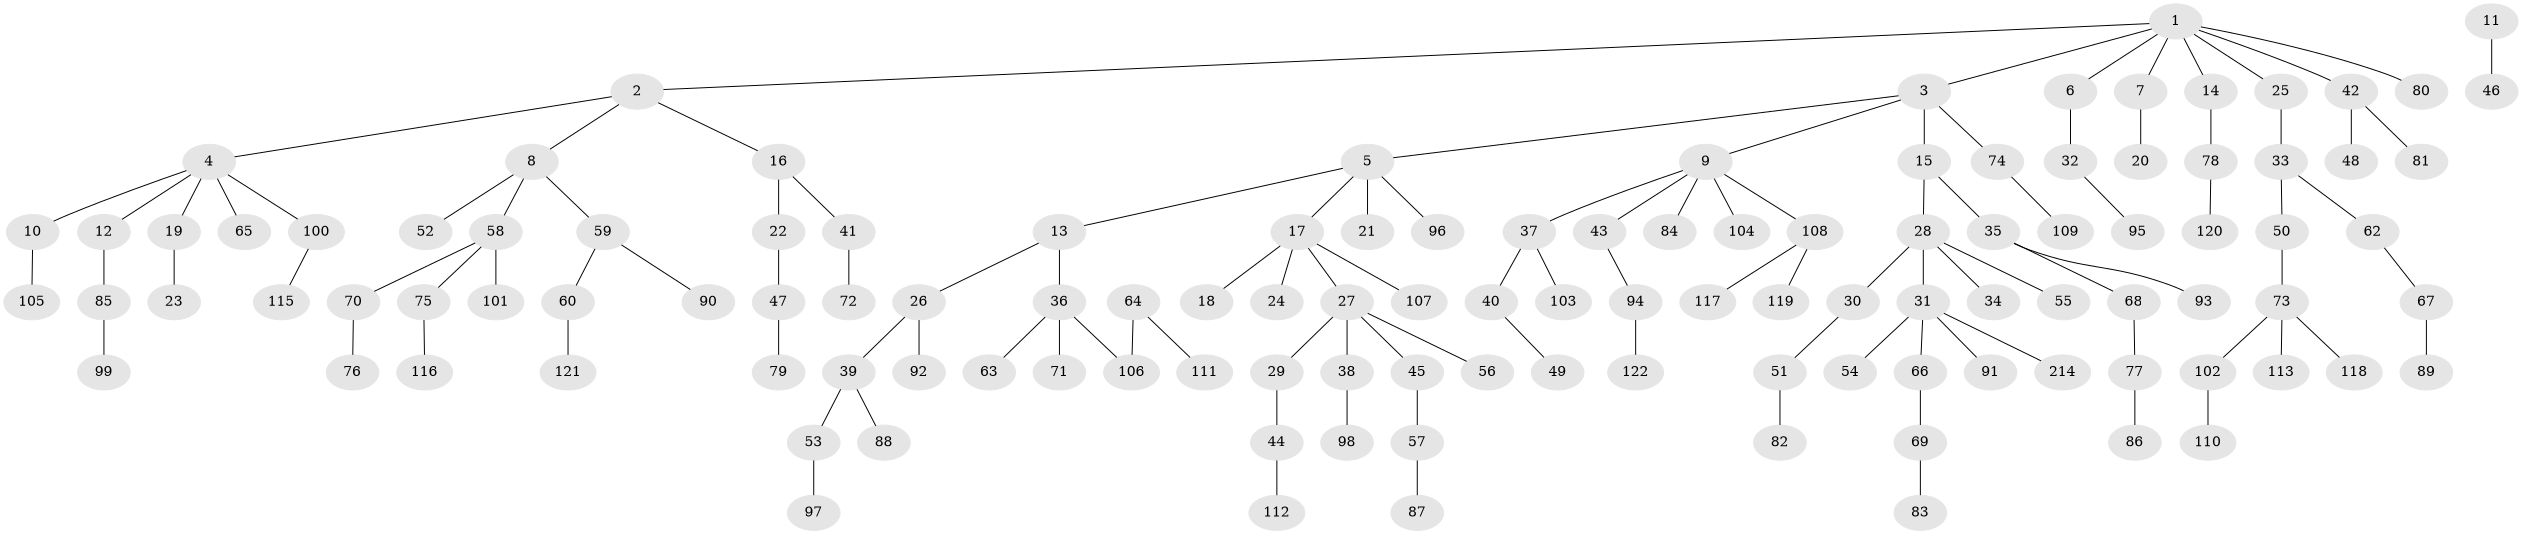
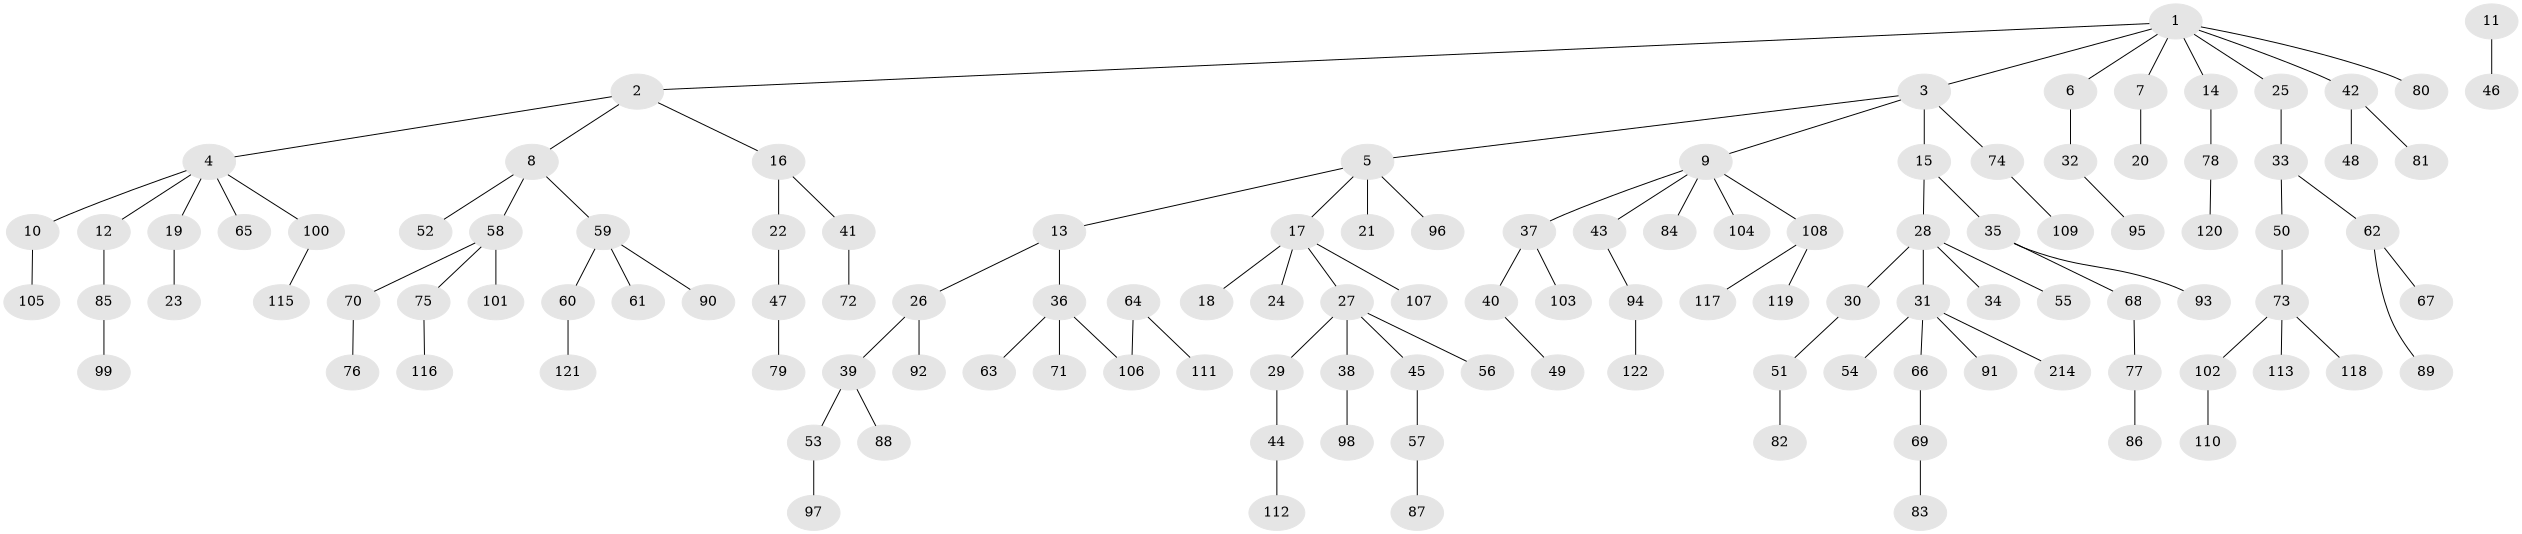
node "61": added
edge "67" -- "89": now "62" -- "89"
